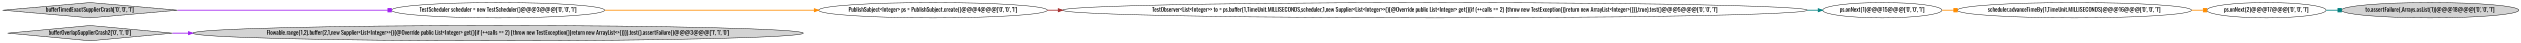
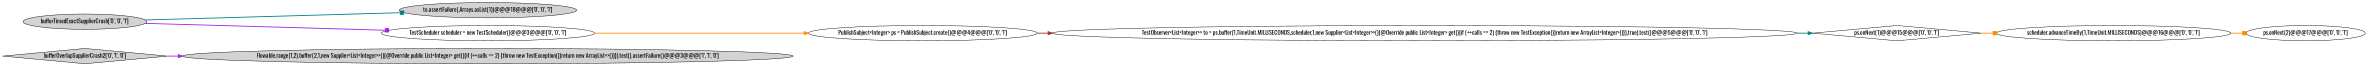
node "bufferTimedExactSupplierCrash['0', '0', '1']": shape diamond -> ellipse
node "ps.onNext(1)@@@15@@@['0', '0', '1']": shape ellipse -> diamond
edge "ps.onNext(2)@@@17@@@['0', '0', '1']" -> "to.assertFailure(,Arrays.asList(1))@@@18@@@['0', '0', '1']": now "bufferTimedExactSupplierCrash['0', '0', '1']" -> "to.assertFailure(,Arrays.asList(1))@@@18@@@['0', '0', '1']"
